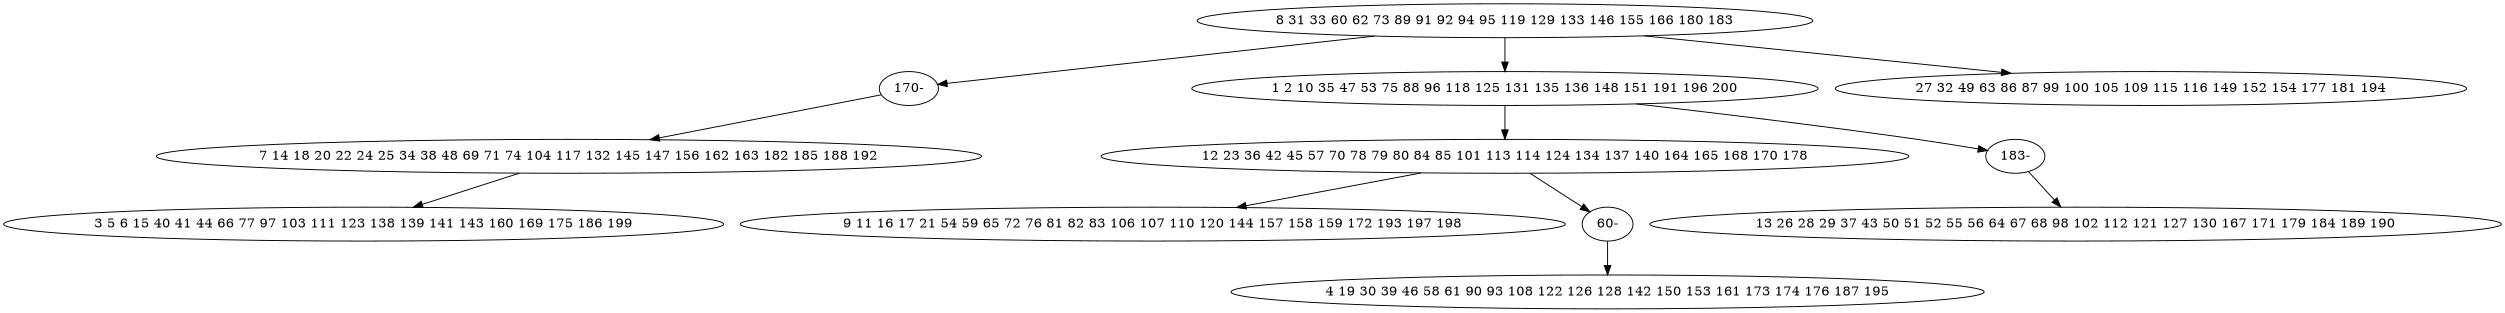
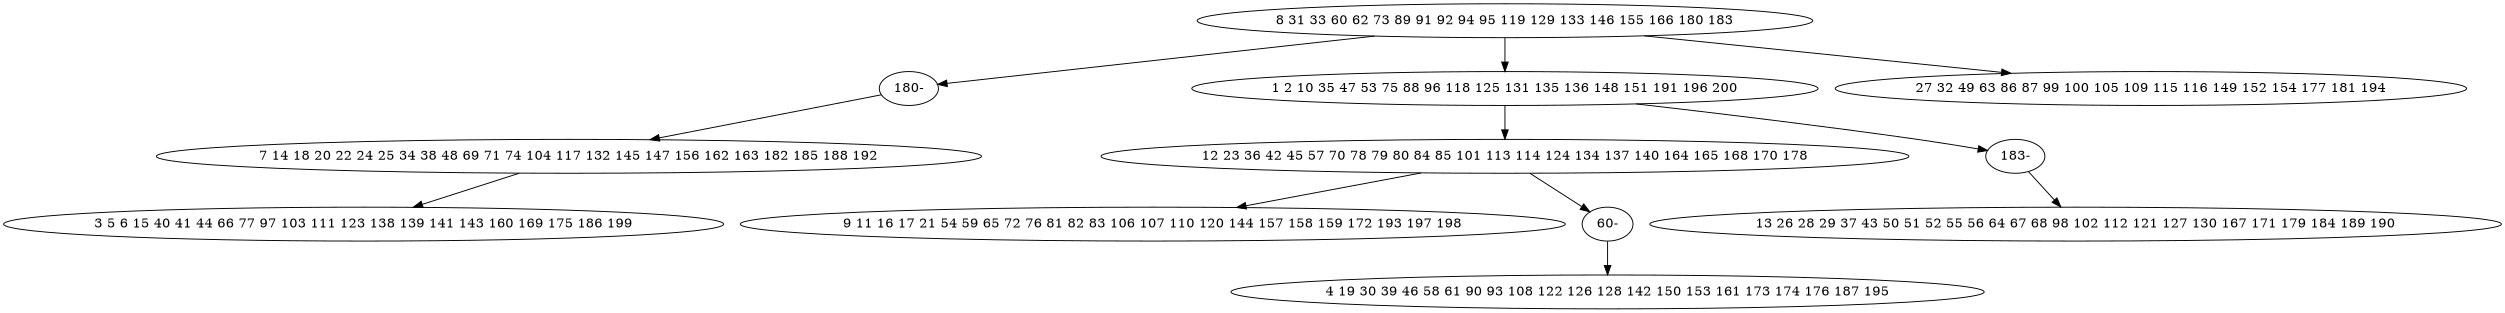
node "170-": label "170-" -> "180-"
